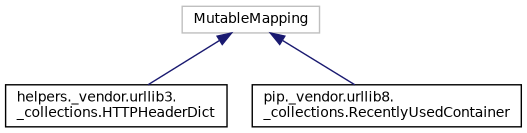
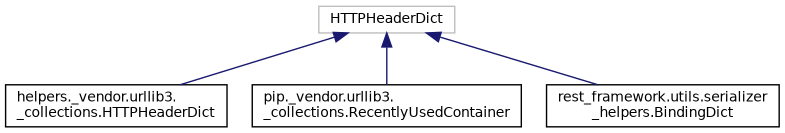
node "MutableMapping": label "MutableMapping" -> "HTTPHeaderDict"
node "pip._vendor.urllib8. _collections.RecentlyUsedContainer": label "pip._vendor.urllib8. _collections.RecentlyUsedContainer" -> "pip._vendor.urllib3. _collections.RecentlyUsedContainer"
node "rest_framework.utils.serializer _helpers.BindingDict": added
